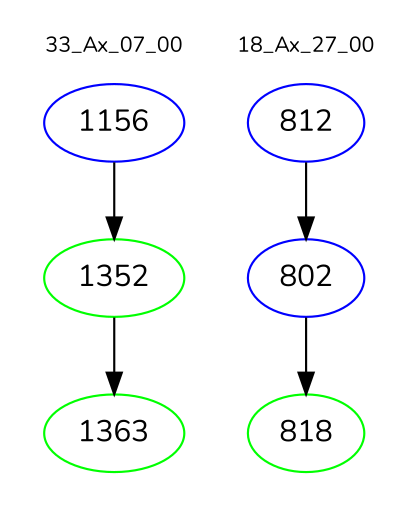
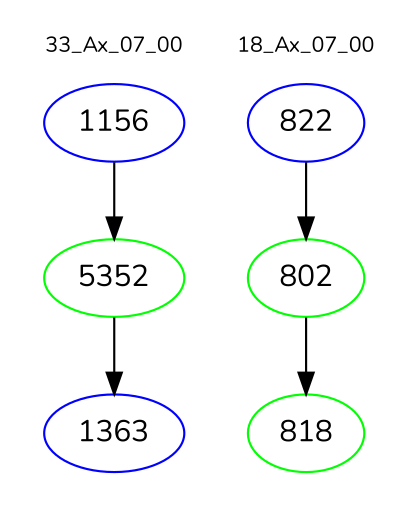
cluster "18_Ax_27_00": label "18_Ax_27_00" -> "18_Ax_07_00"
node "812": label "812" -> "822"
node "1352": label "1352" -> "5352"
node "802": color blue -> green
node "1363": color green -> blue
